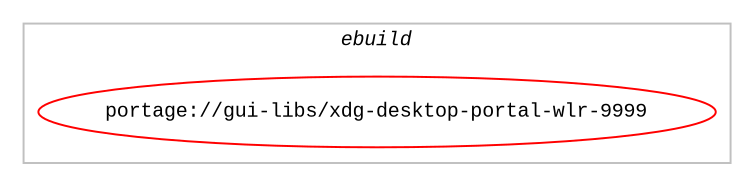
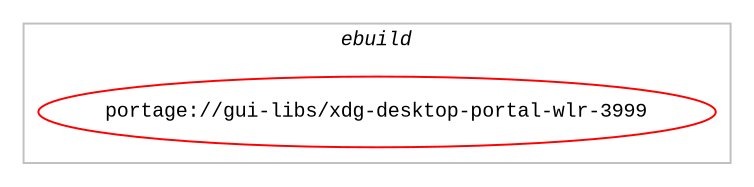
node "portage://gui-libs/xdg-desktop-portal-wlr-9999": label "portage://gui-libs/xdg-desktop-portal-wlr-9999" -> "portage://gui-libs/xdg-desktop-portal-wlr-3999"
